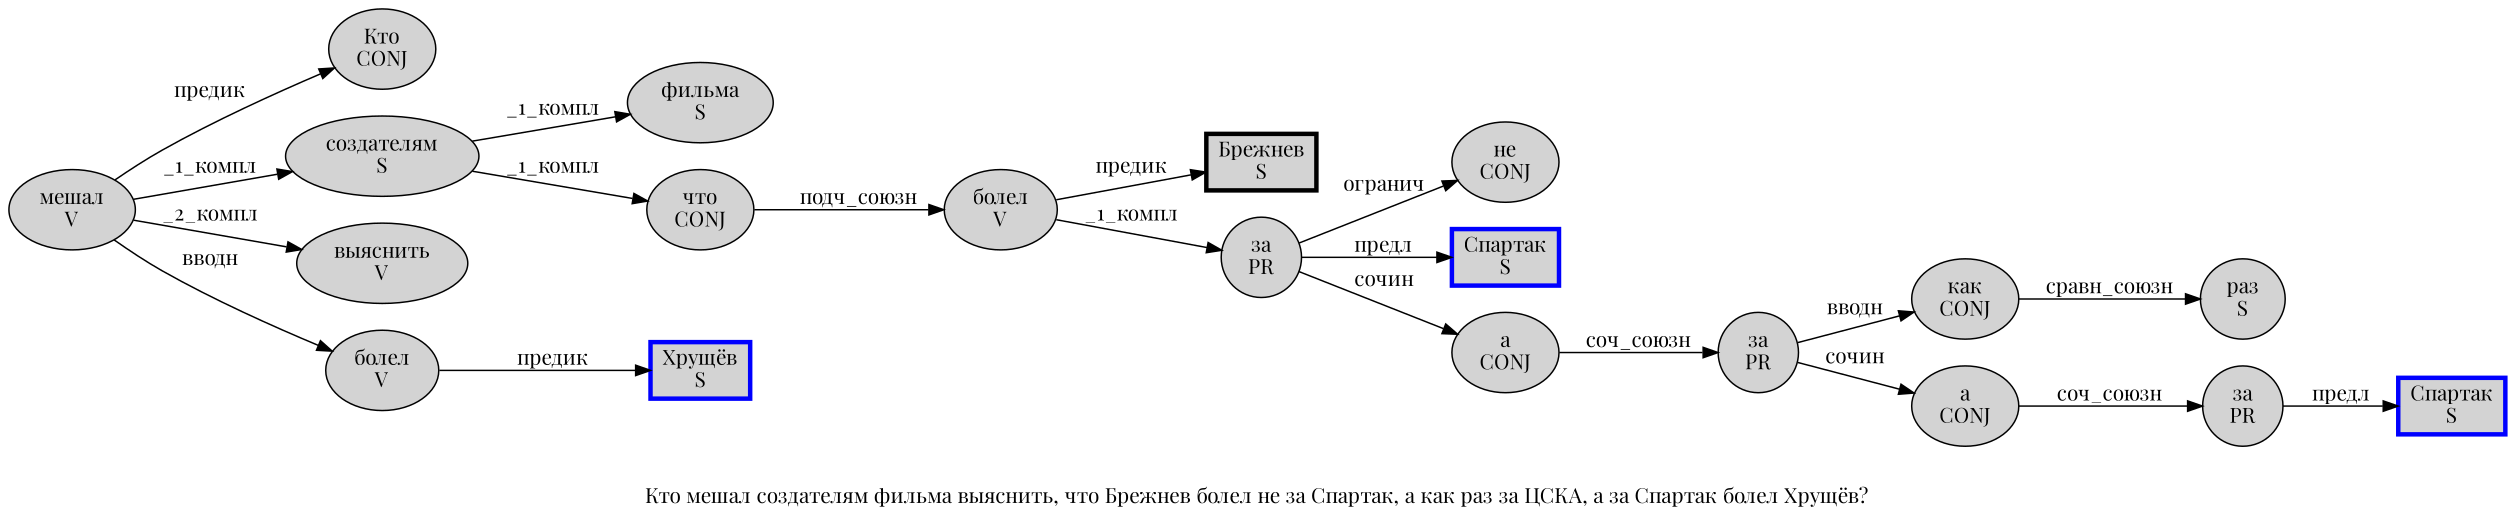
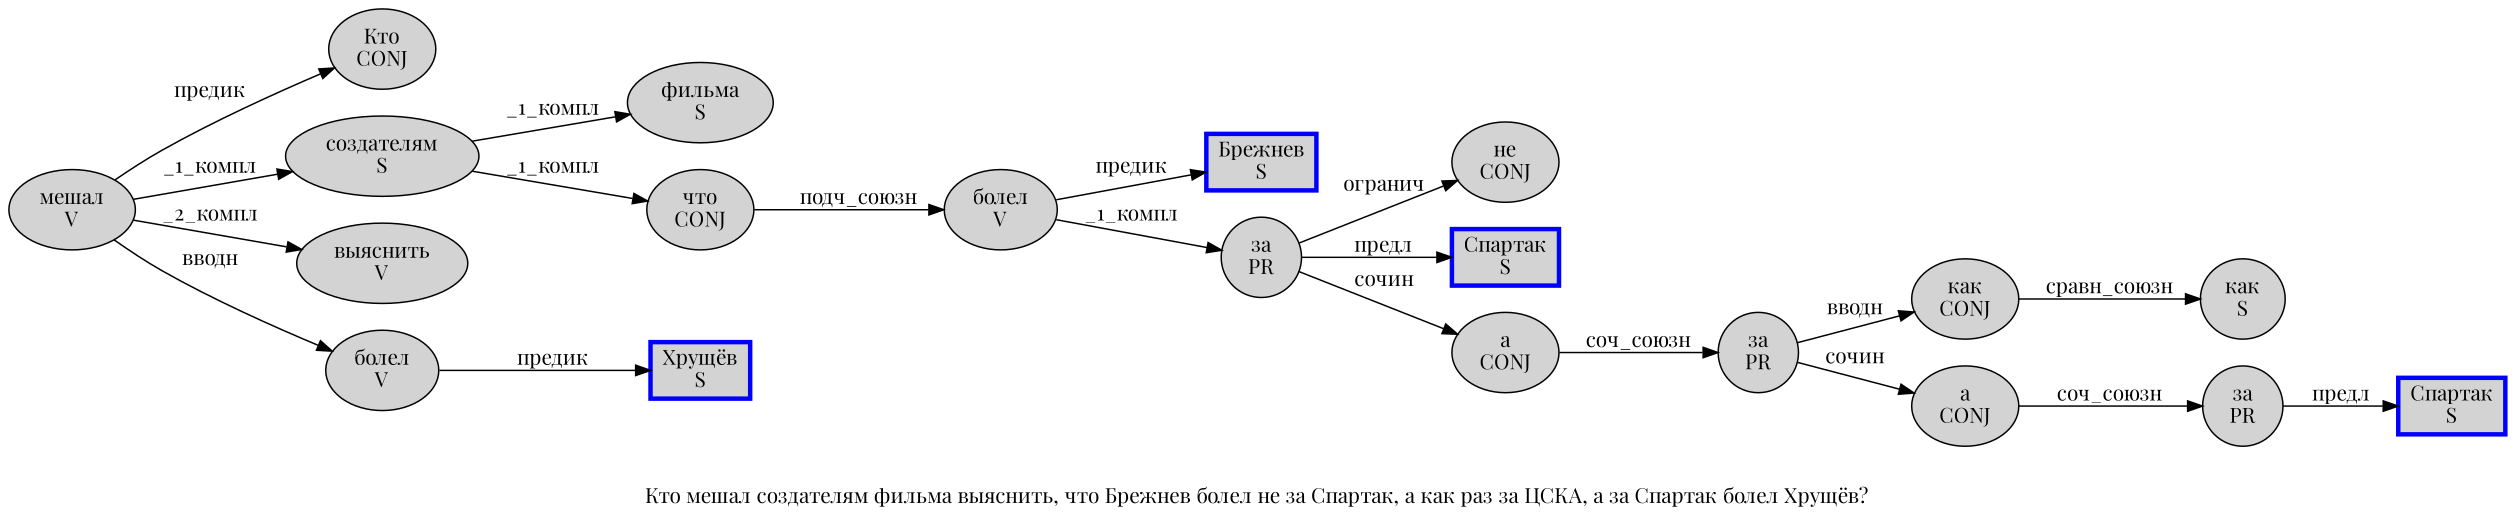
node "Брежнев S": color black -> blue
node "раз S": label "раз S" -> "как S"
